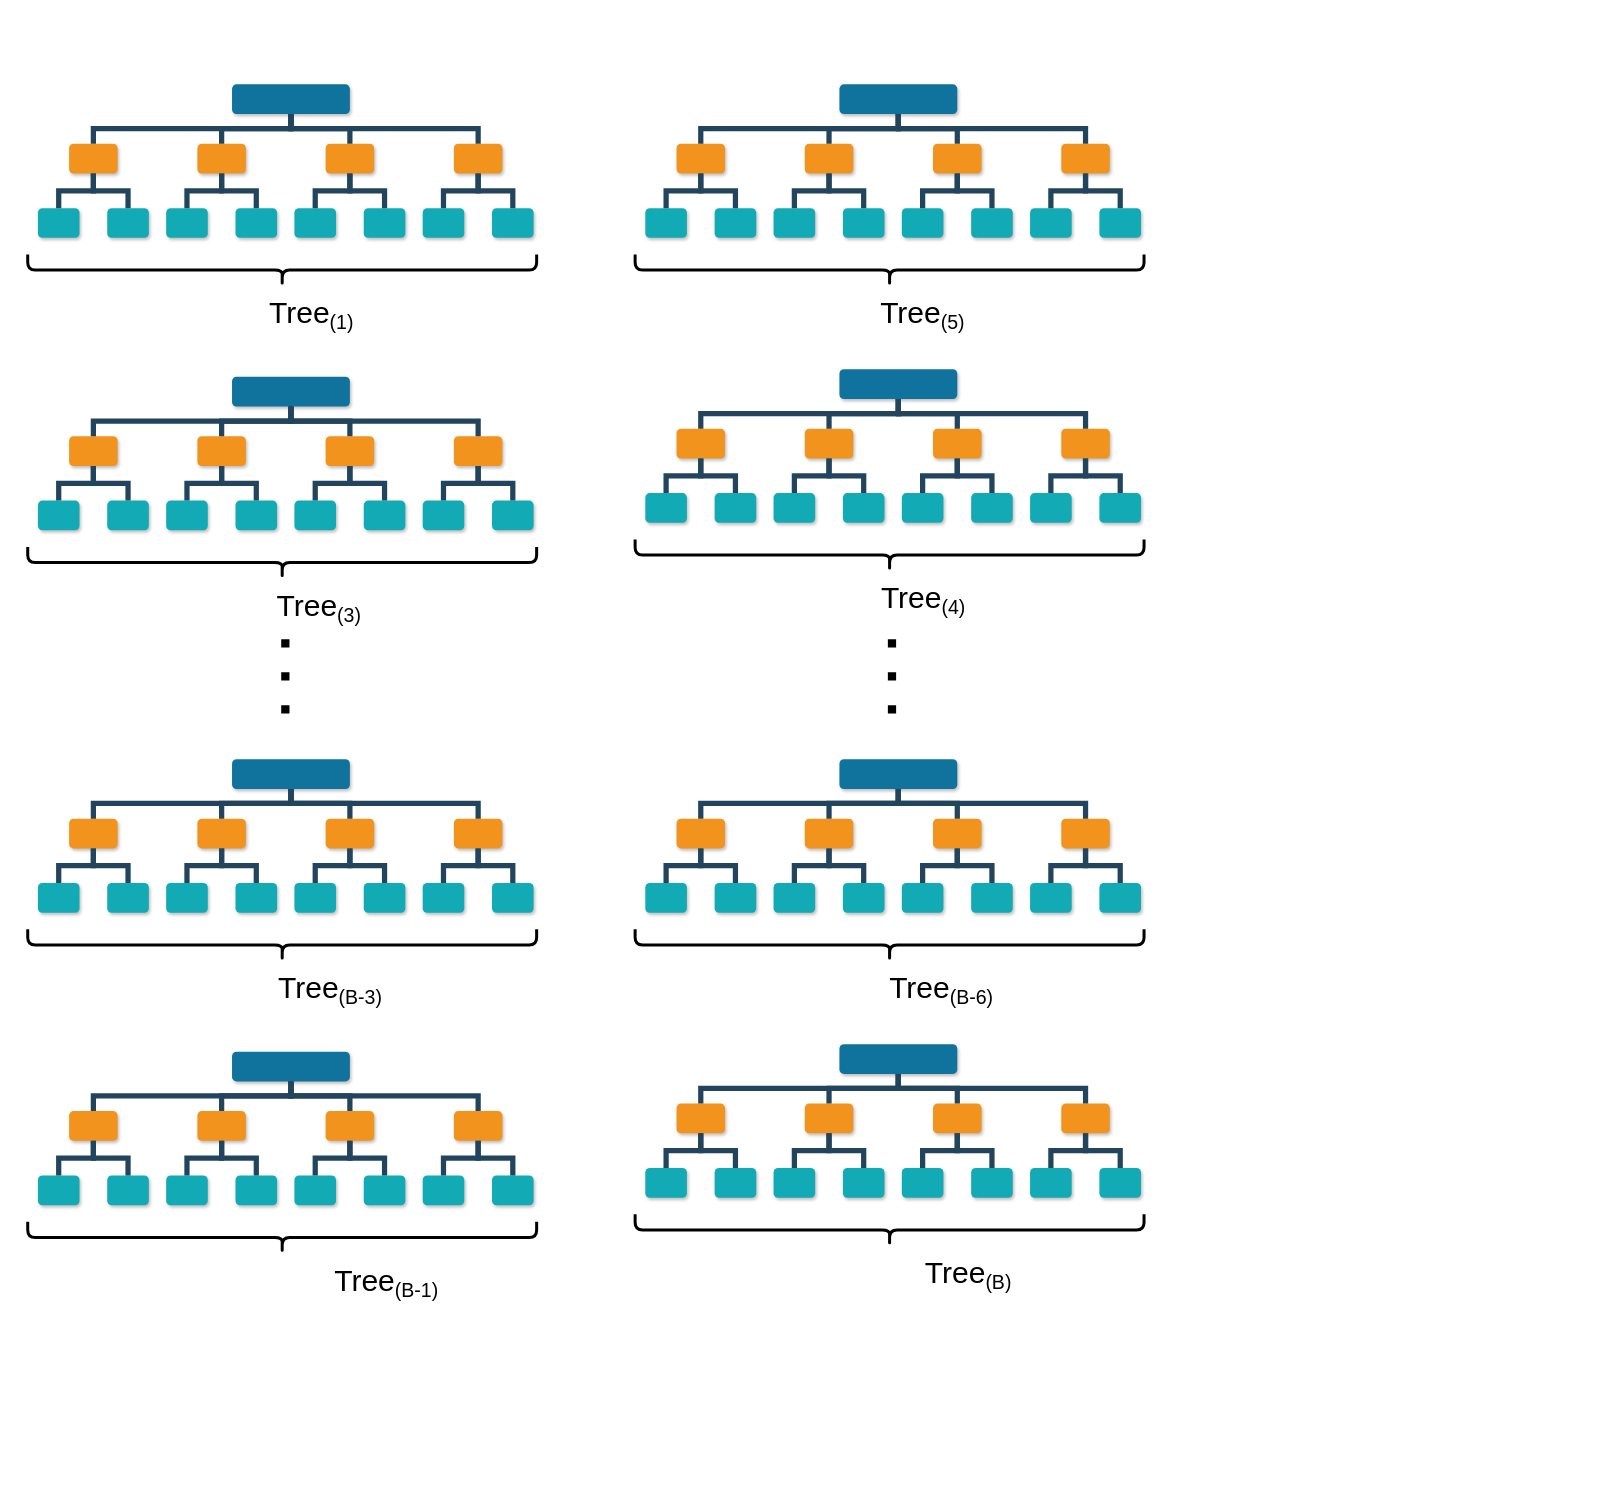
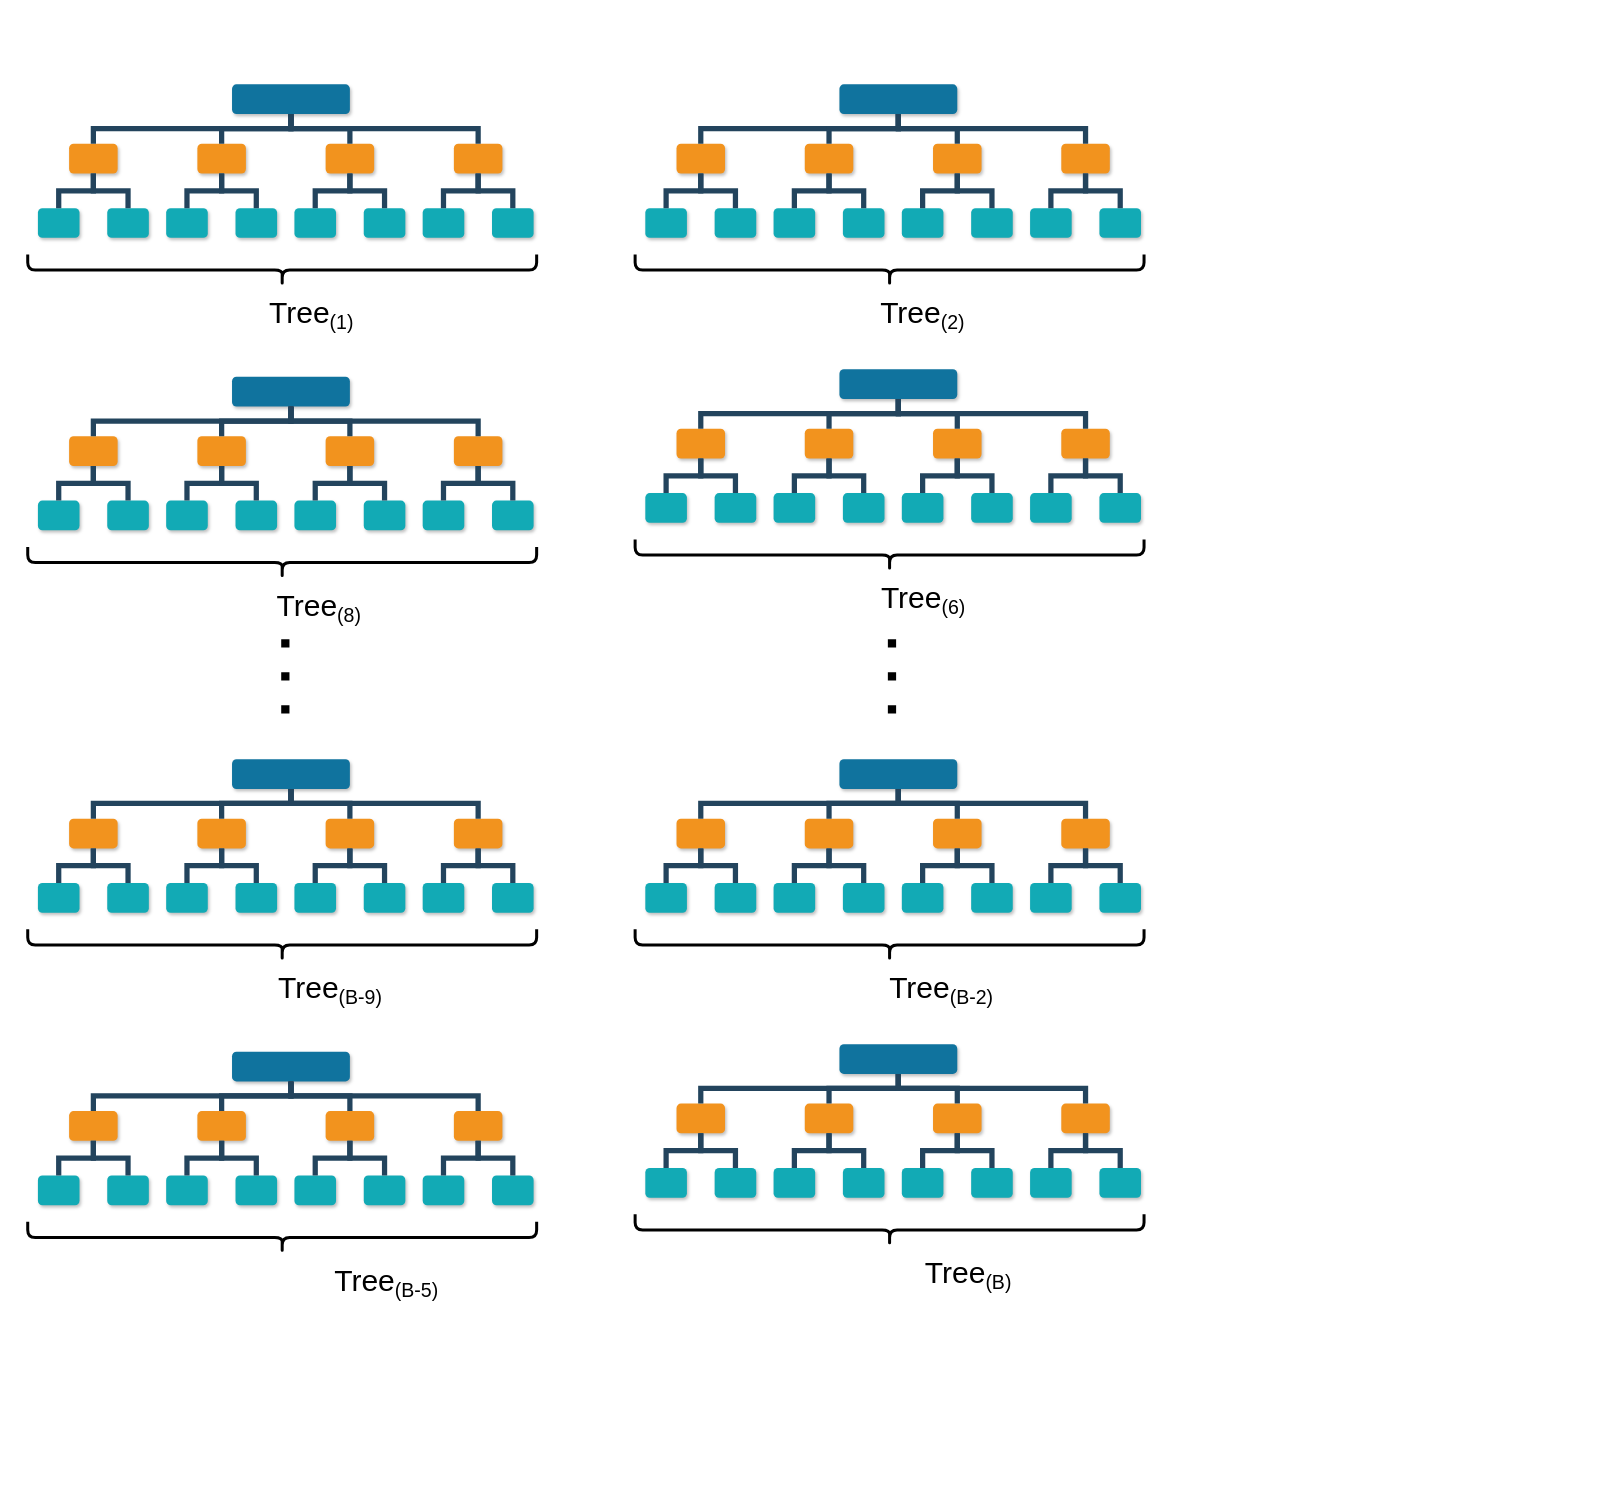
node "Tree(5)": label "Tree(5)" -> "Tree(2)"
node "Tree(4)": label "Tree(4)" -> "Tree(6)"
node "Tree(3)": label "Tree(3)" -> "Tree(8)"
node "Tree(B-3)": label "Tree(B-3)" -> "Tree(B-9)"
node "Tree(B-6)": label "Tree(B-6)" -> "Tree(B-2)"
node "Tree(B-1)": label "Tree(B-1)" -> "Tree(B-5)"
